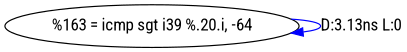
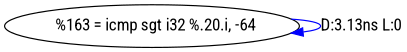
node "%163 = icmp sgt i39 %.20.i, -64": label "%163 = icmp sgt i39 %.20.i, -64" -> "%163 = icmp sgt i32 %.20.i, -64"
